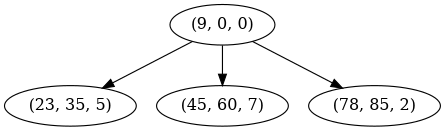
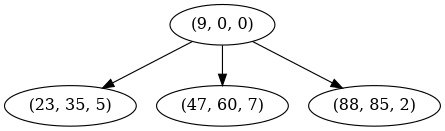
node "(45, 60, 7)": label "(45, 60, 7)" -> "(47, 60, 7)"
node "(78, 85, 2)": label "(78, 85, 2)" -> "(88, 85, 2)"
